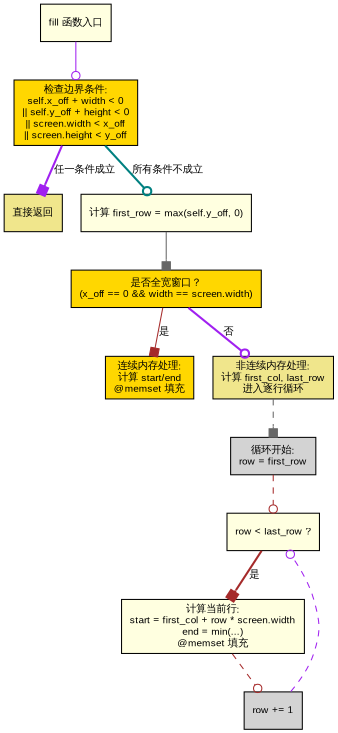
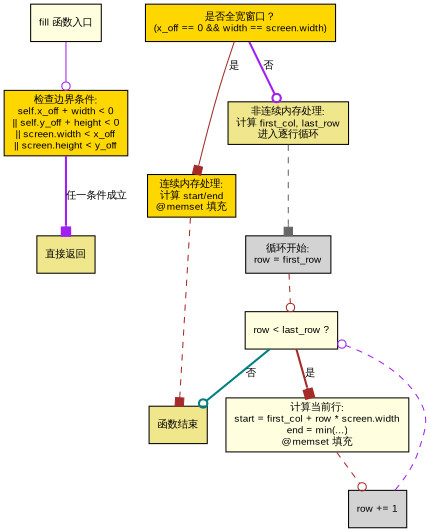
node "计算 first_row = max(self.y_off, 0)": removed
node "函数结束": added
